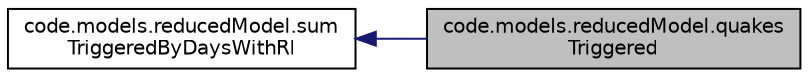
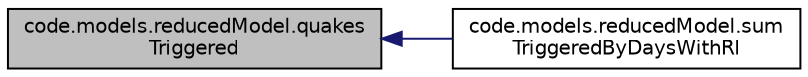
edge "code.models.reducedModel.quakes Triggered" -> "code.models.reducedModel.sum TriggeredByDaysWithRI": reversed
